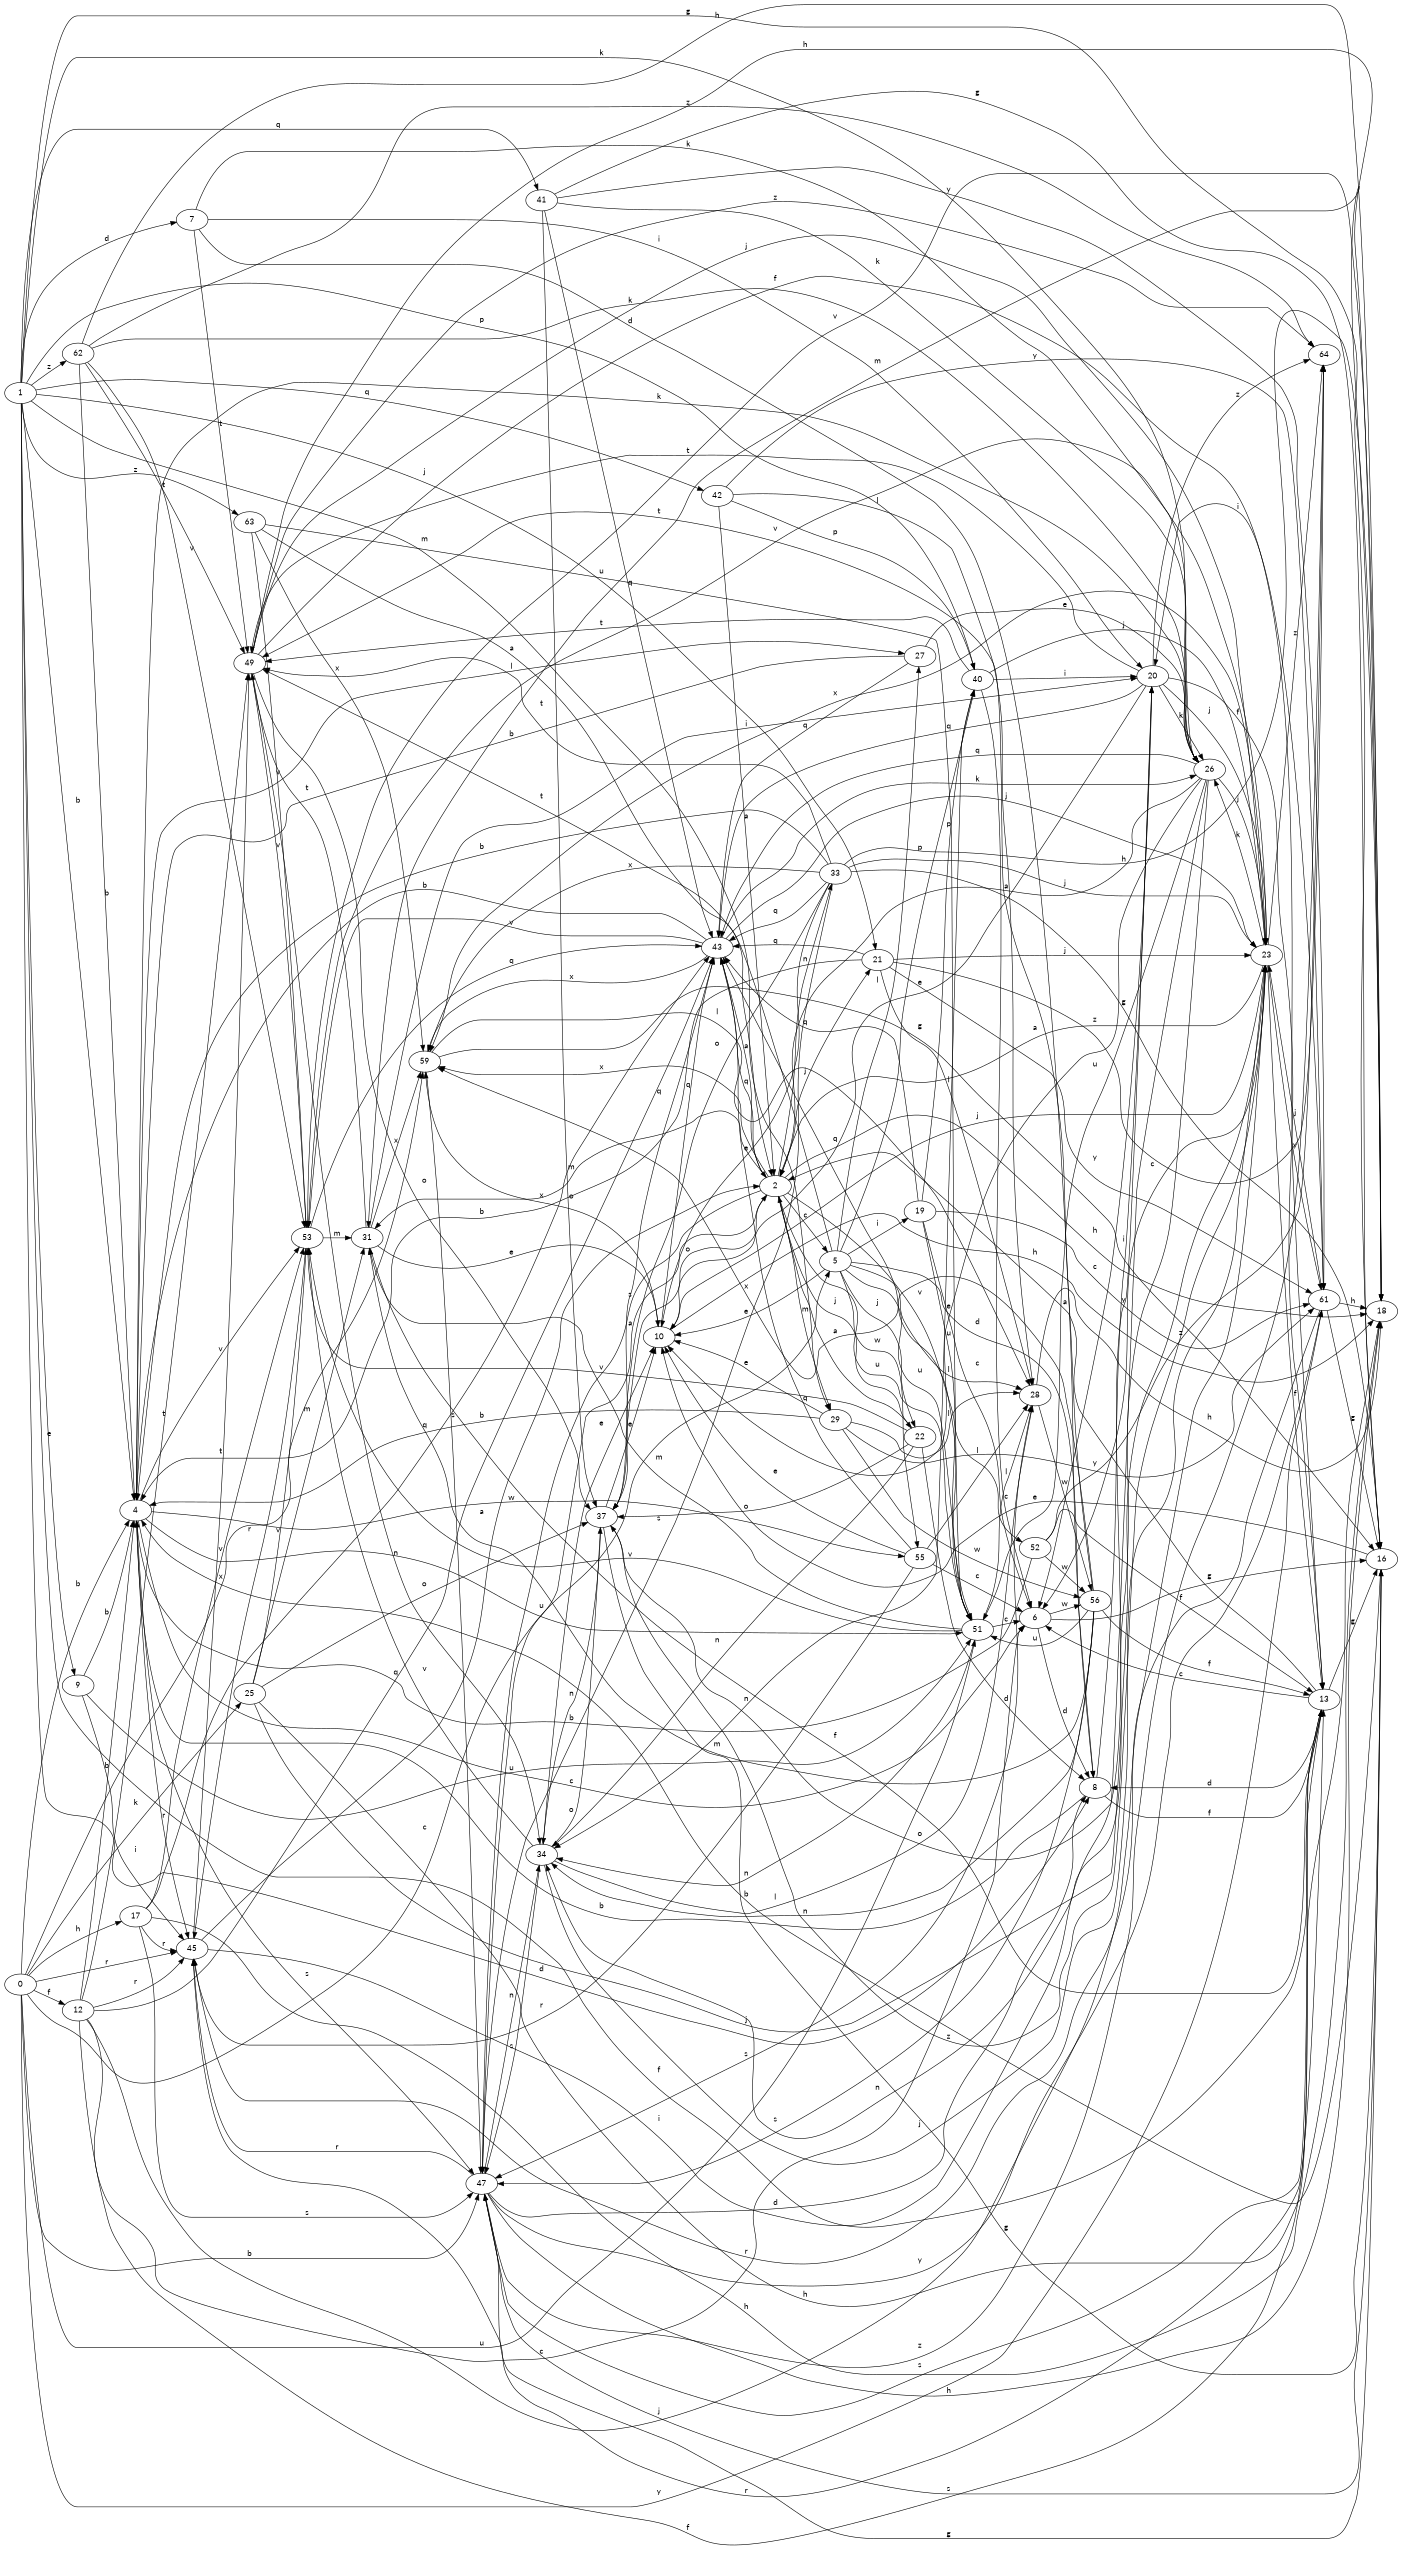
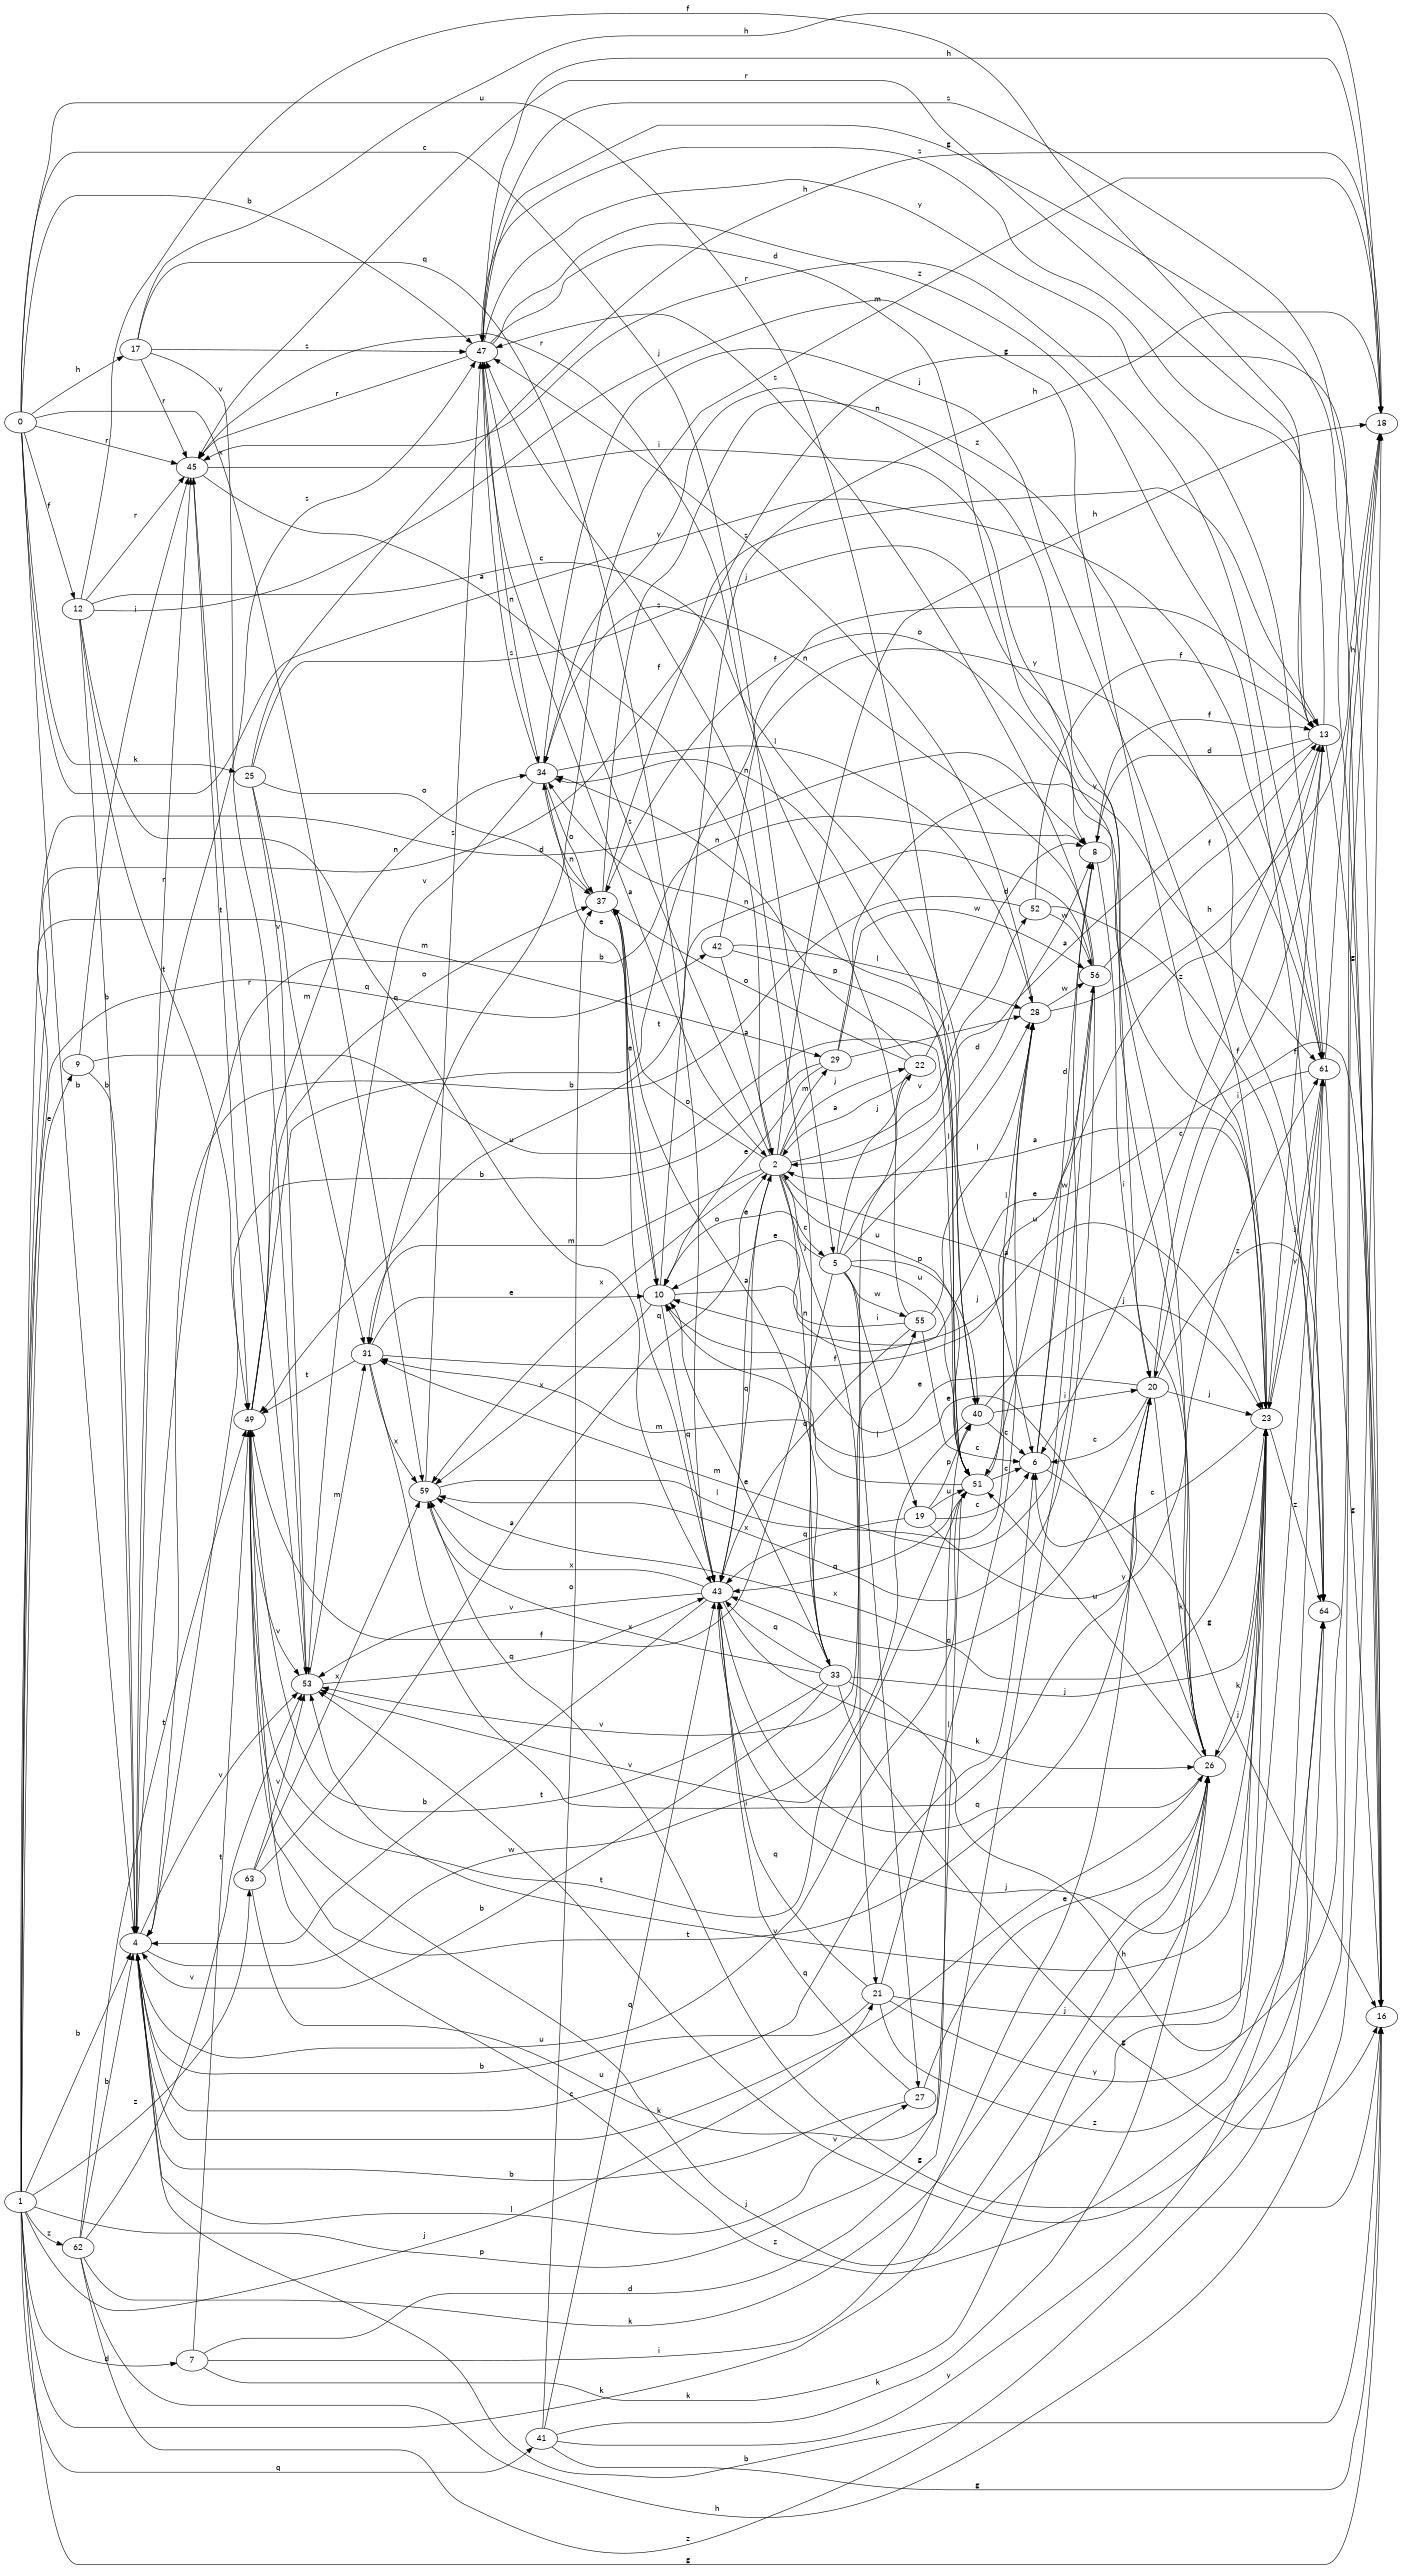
edge "49" -> "18": removed, label "h"
edge "5" -> "49": label "t" -> "f"
edge "37" -> "23": now "37" -> "64"
